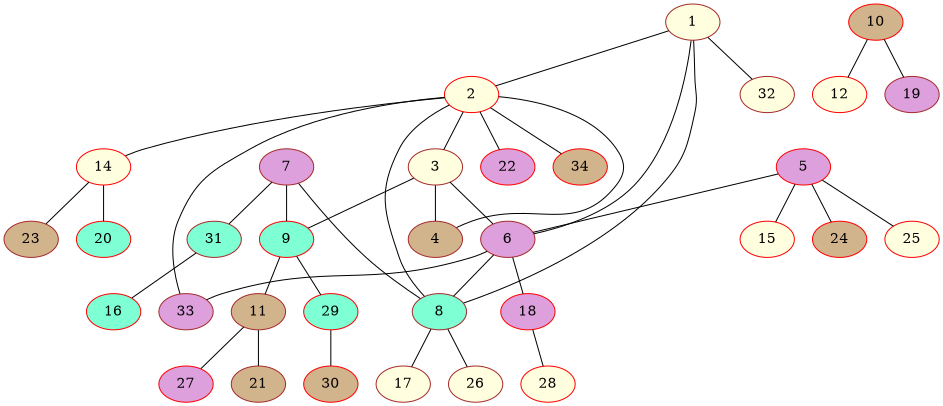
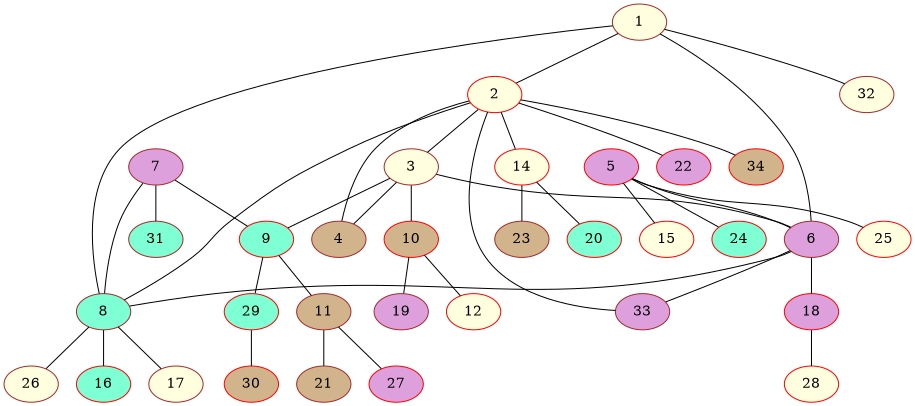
edge "3" -- "10": added
node "24": fillcolor tan -> aquamarine
edge "31" -- "16": now "8" -- "16"
